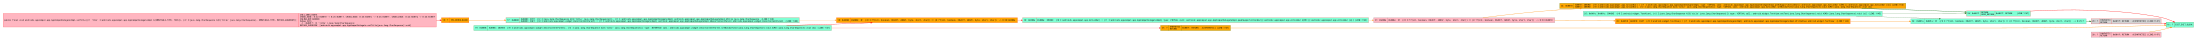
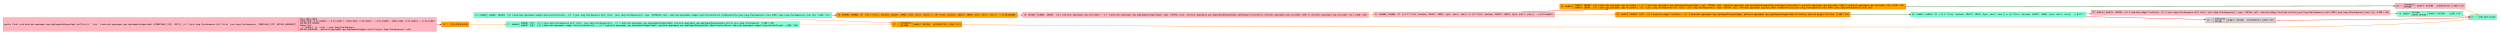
edge "22: 0x0010" -> "26: 0x001f": now "22: 0x0010" -> "28: ?"
edge "21: 0x000e" -> "22: 0x0010": color darkorange -> red
node "25: 0x001c": fillcolor aquamarine -> lightpink
node "26: 0x001f": text "ORIG_RETURN" -> "ARRAY_RETURN"
edge "25: 0x001c" -> "24: 0x001a": reversed
edge "17: 0x0000" -> "18: 0x0004": now "17: 0x0000" -> "27: ?"
node "20: 0x000a": fillcolor aquamarine -> lightpink
edge "23: 0x0018" -> "24: 0x001a": color darkorange -> darkgreen
edge "24: 0x001a" -> "29: ?": color darkgreen -> red
node "16: ?": text "EXIT_EXIT_BLOCK" -> "MTH_EXIT_BLOCK"
